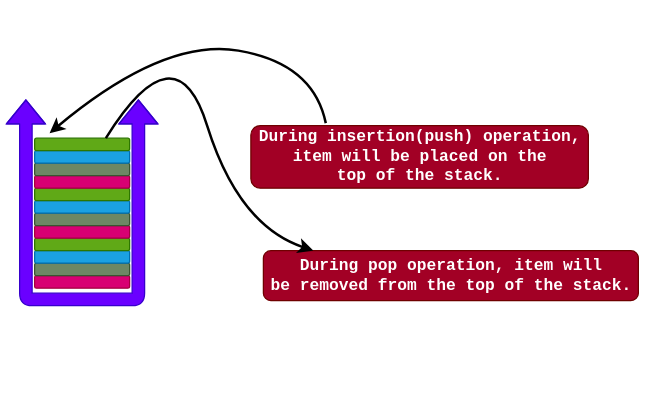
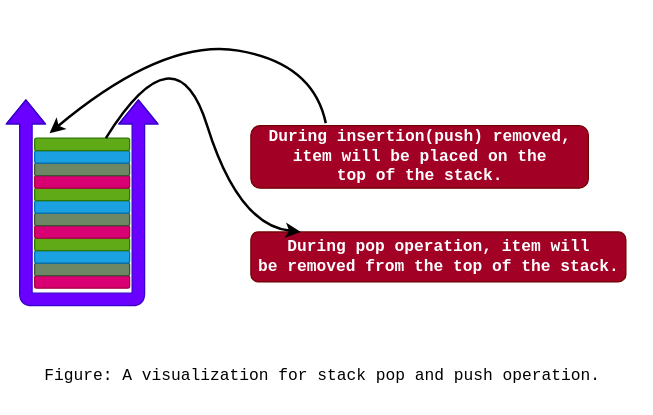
node "During insertion(push) operation, item will be placed on the top of the stack.": label "During insertion(push) operation, item will be placed on the top of the stack." -> "During insertion(push) removed, item will be placed on the top of the stack."
node "During pop operation, item will be removed from the top of the stack.": moved (451, 276) -> (438, 257)
node "Figure: A visualization for stack pop and push operation.": added
